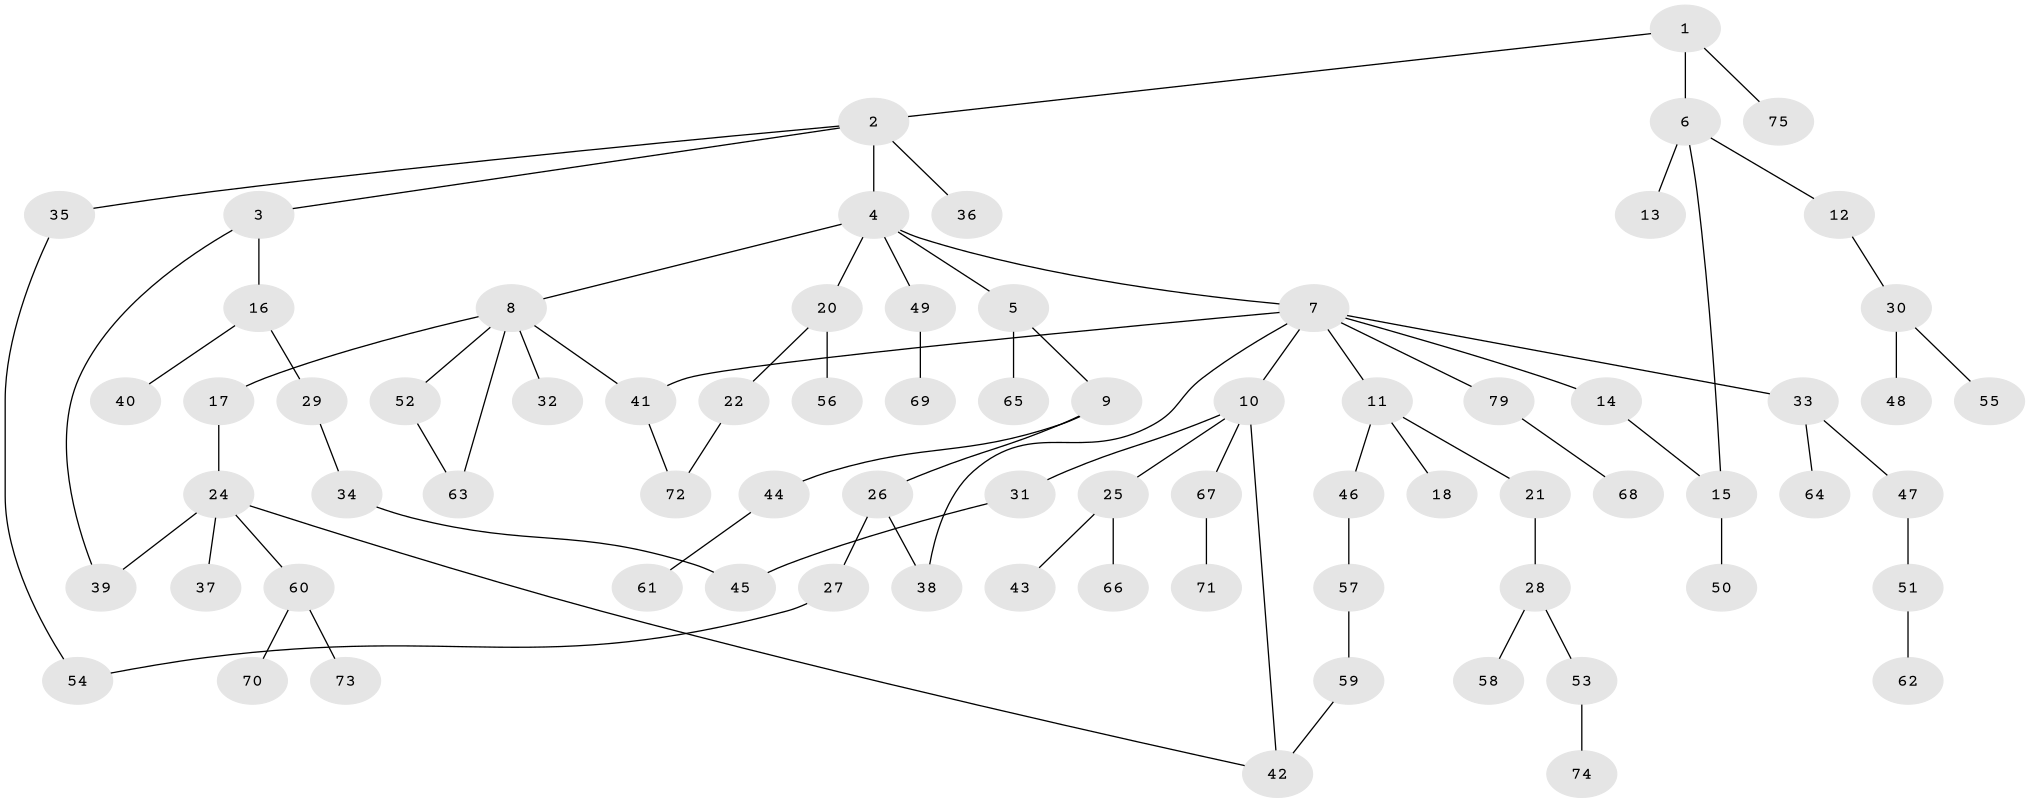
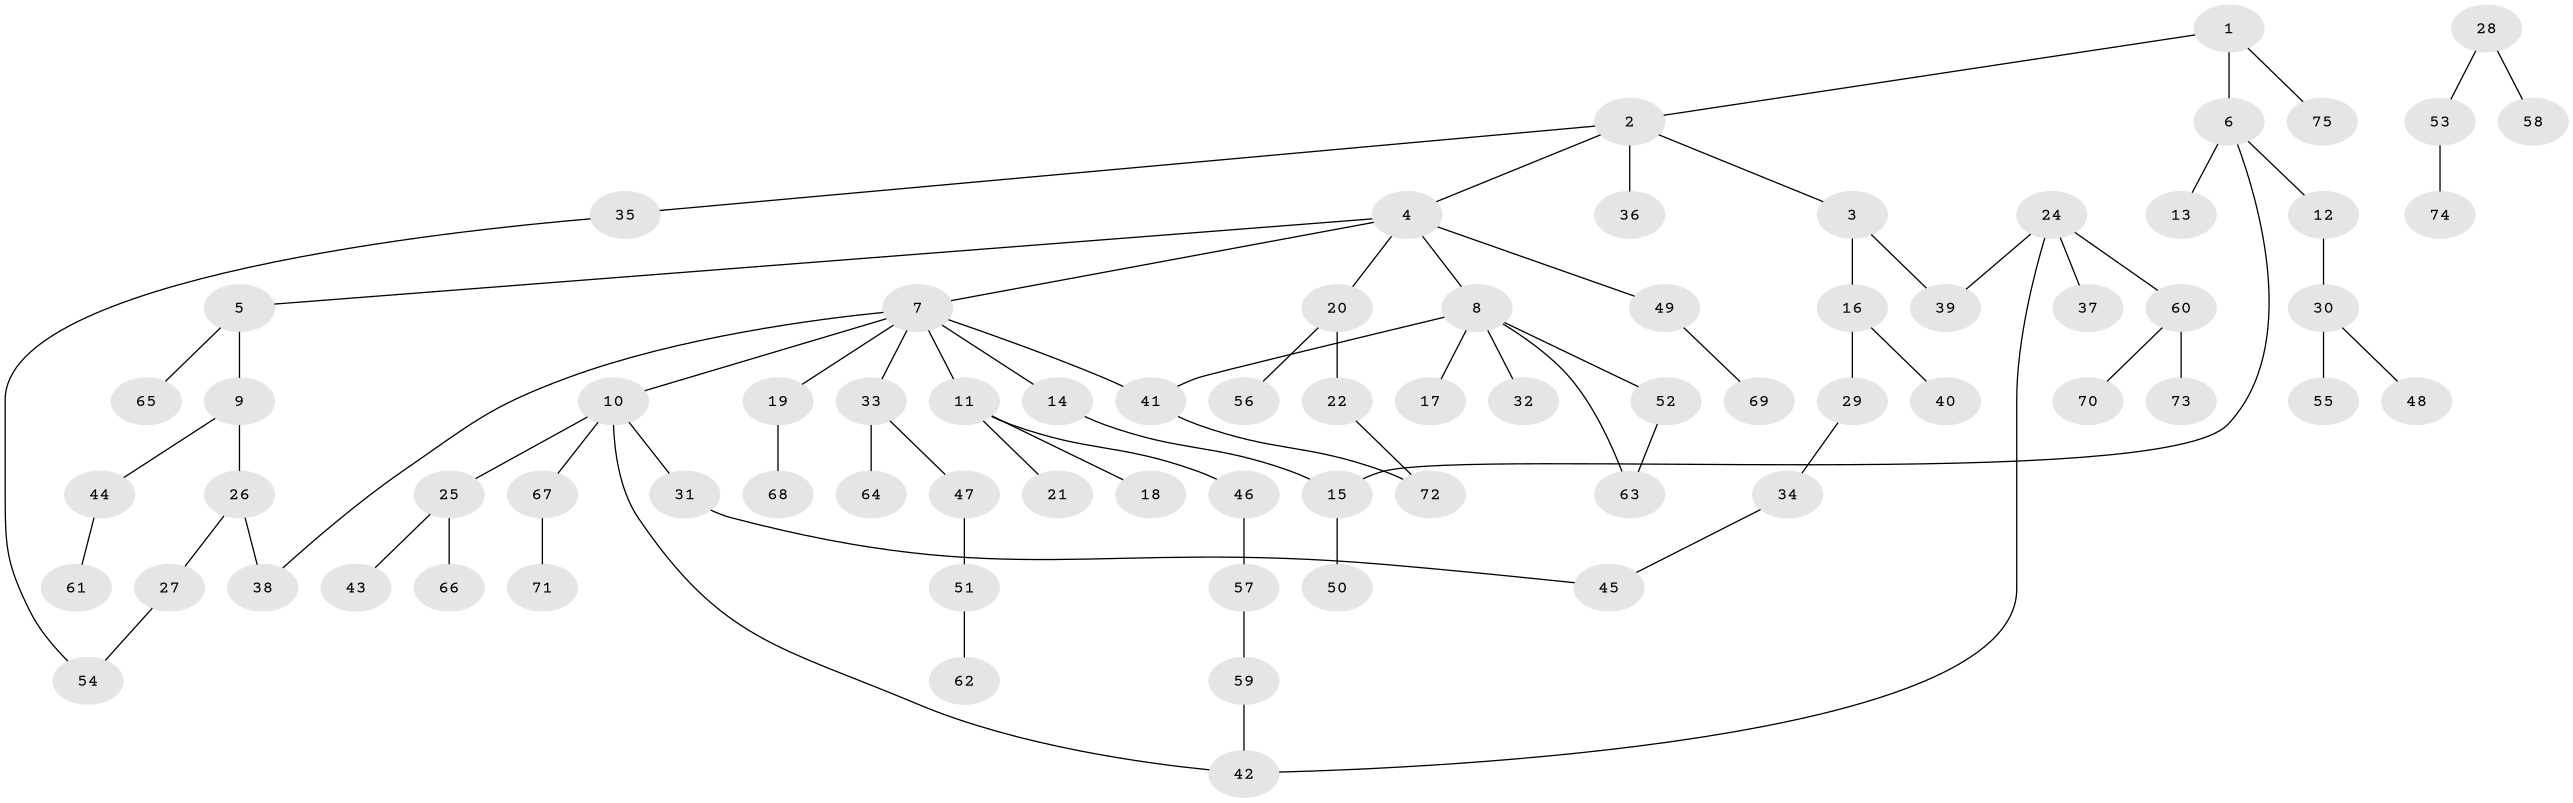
node "79": label "79" -> "19"
edge "17" -- "24": removed
edge "21" -- "28": removed
